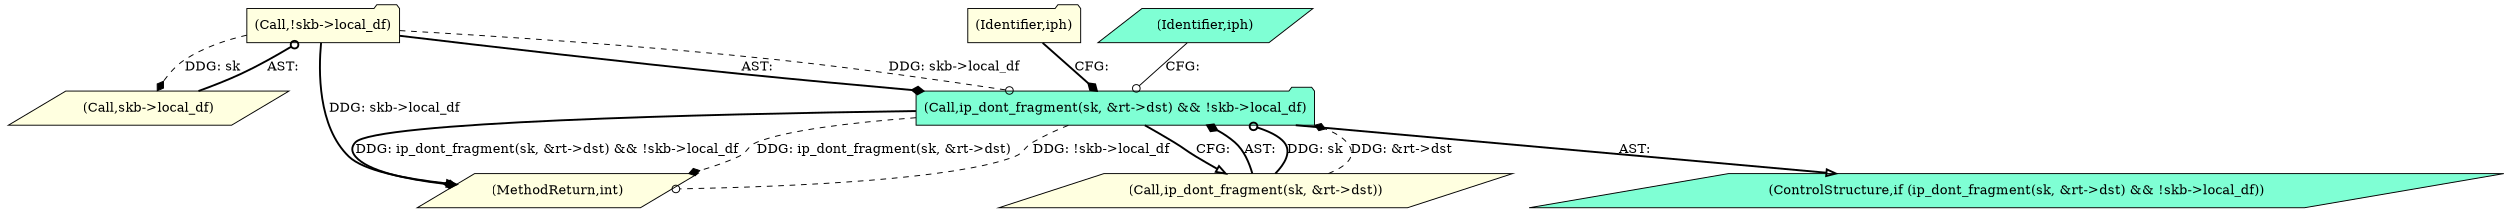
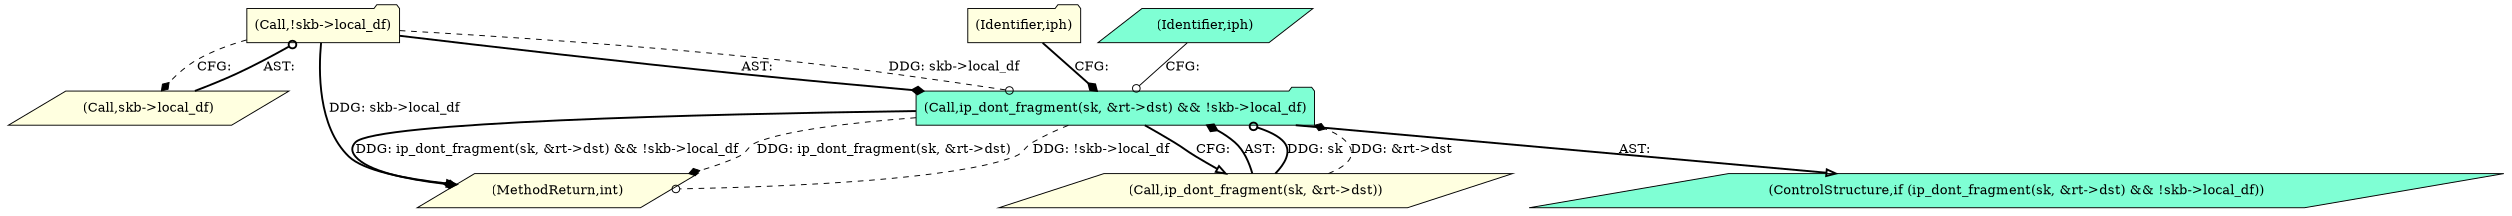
edge "(Call,!skb->local_df)" -> "(Call,skb->local_df)": label "DDG: sk" -> "CFG: "
